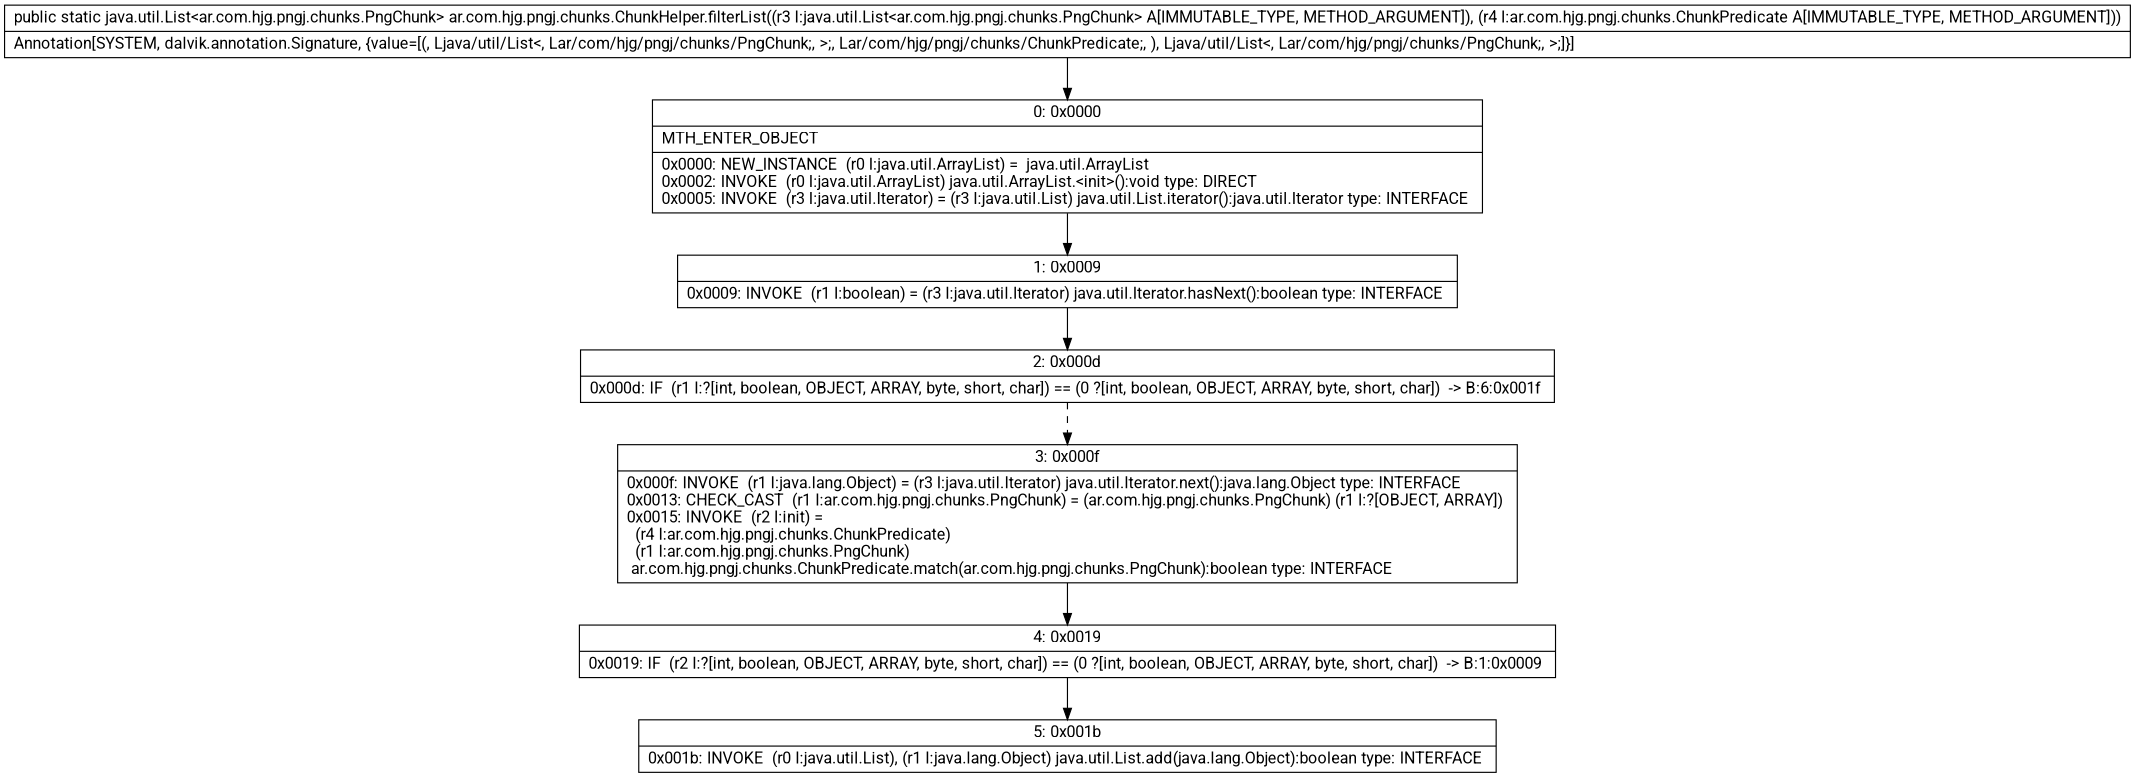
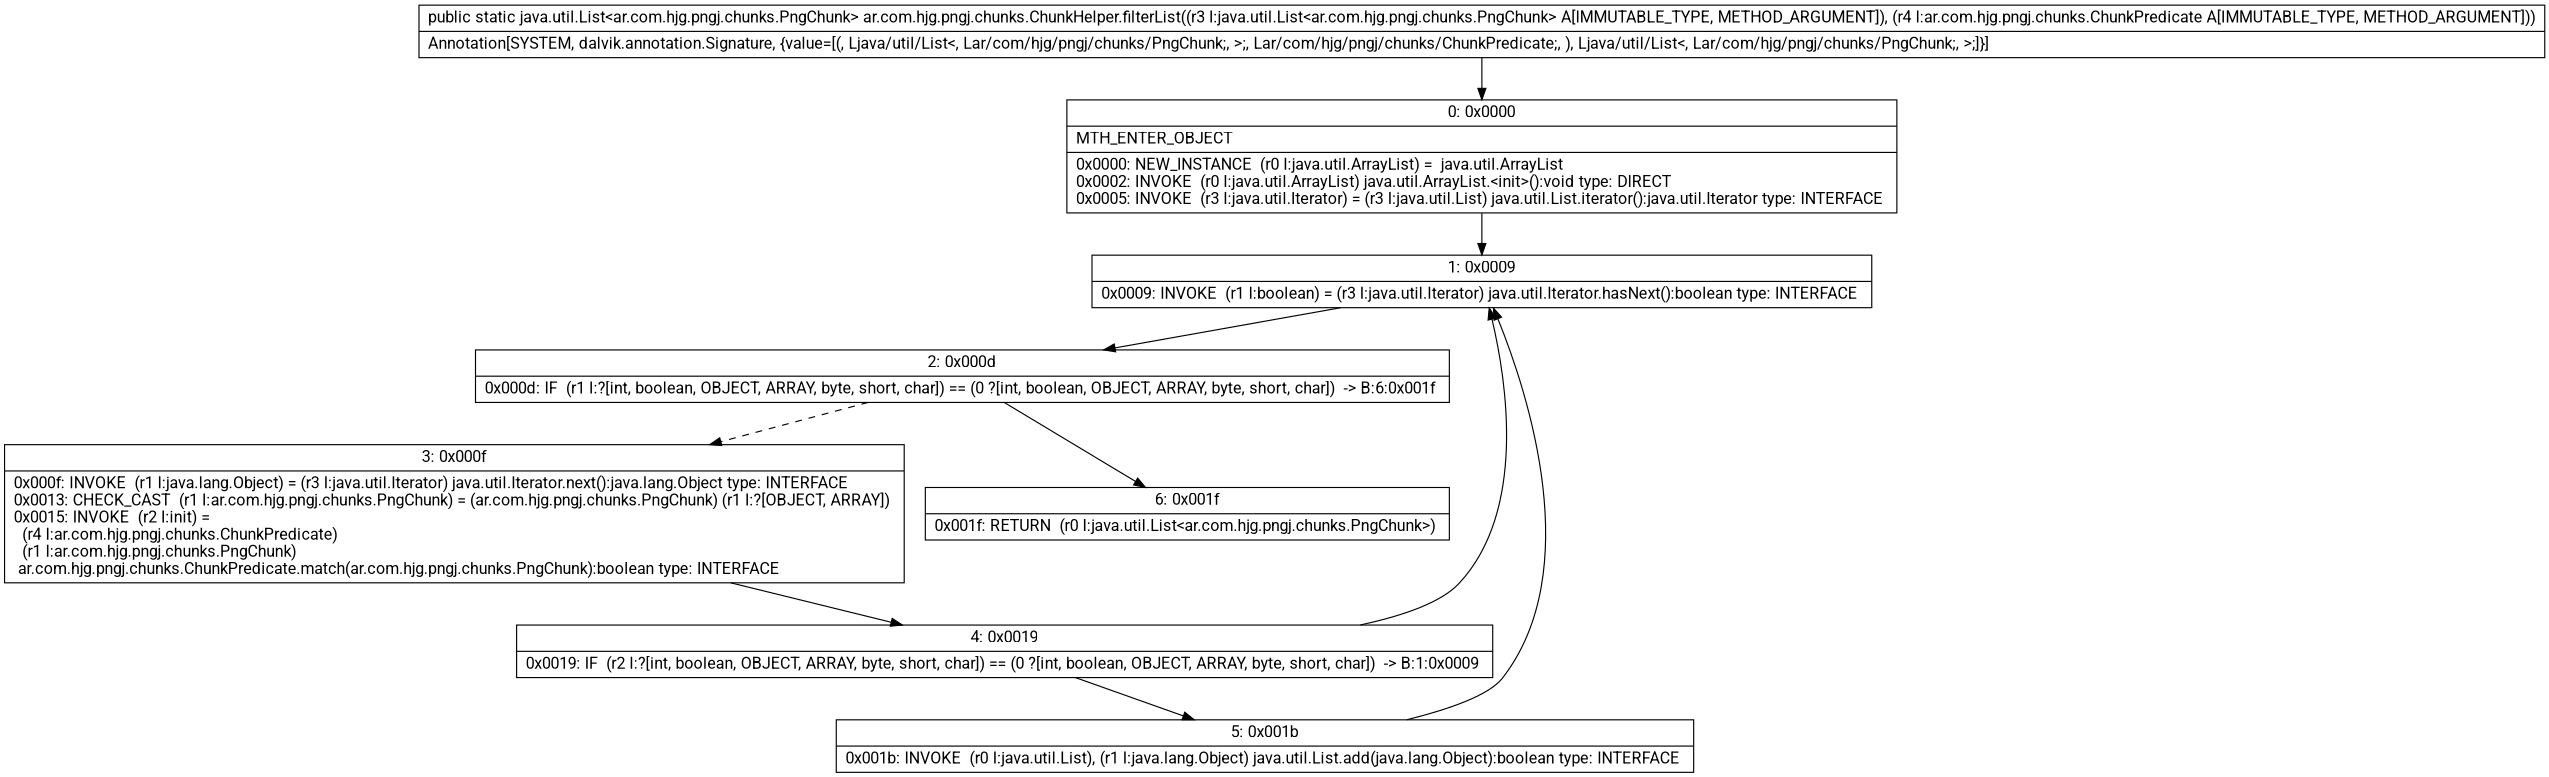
edge "4: 0x0019" -> "1: 0x0009": added
node "6: 0x001f": added
edge "5: 0x001b" -> "1: 0x0009": added
